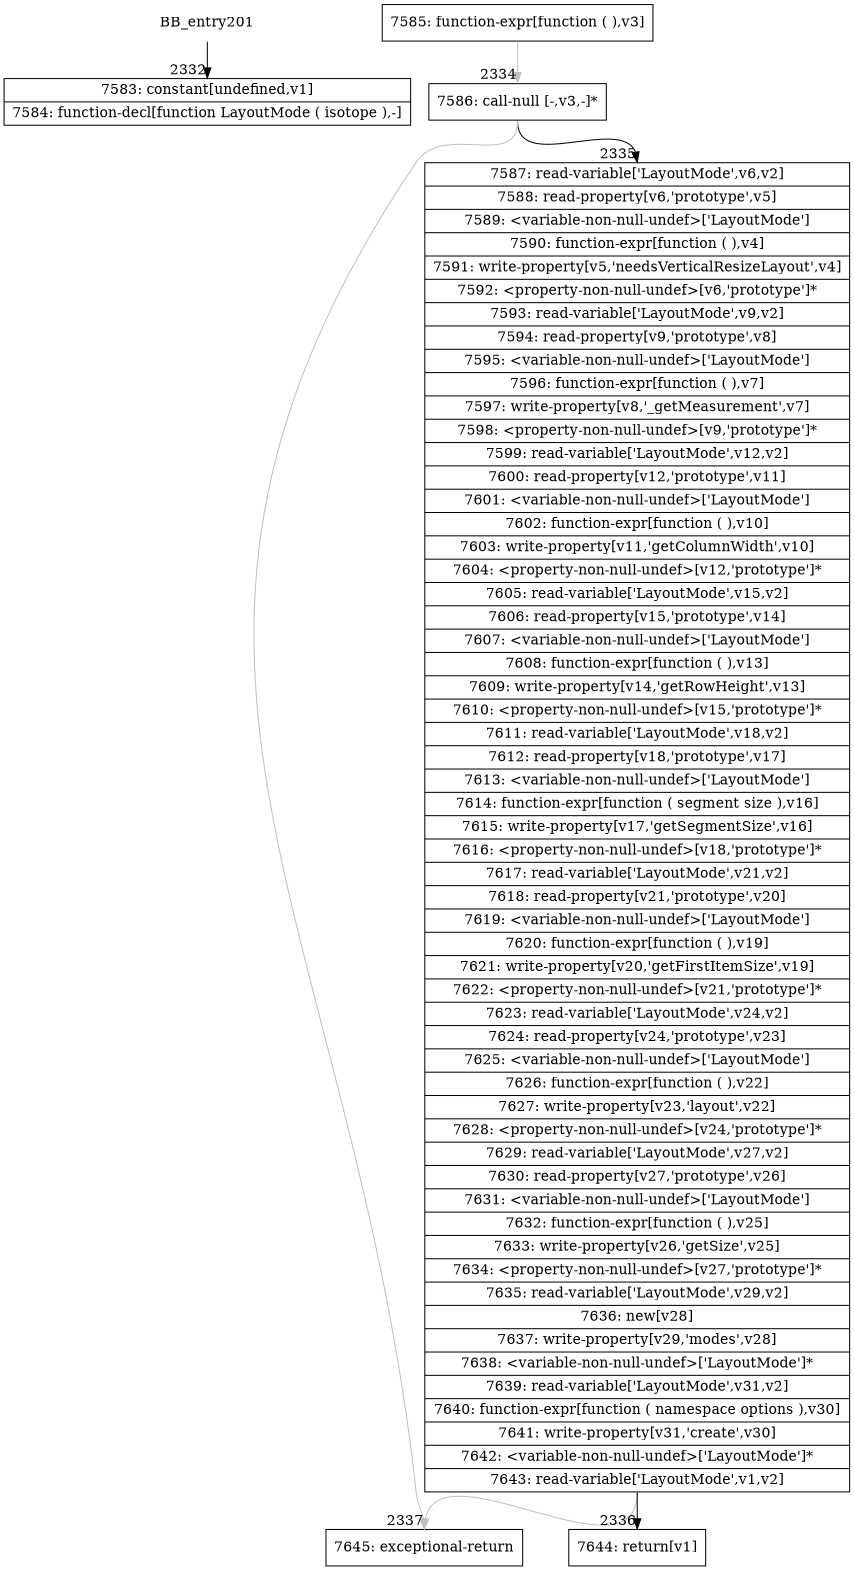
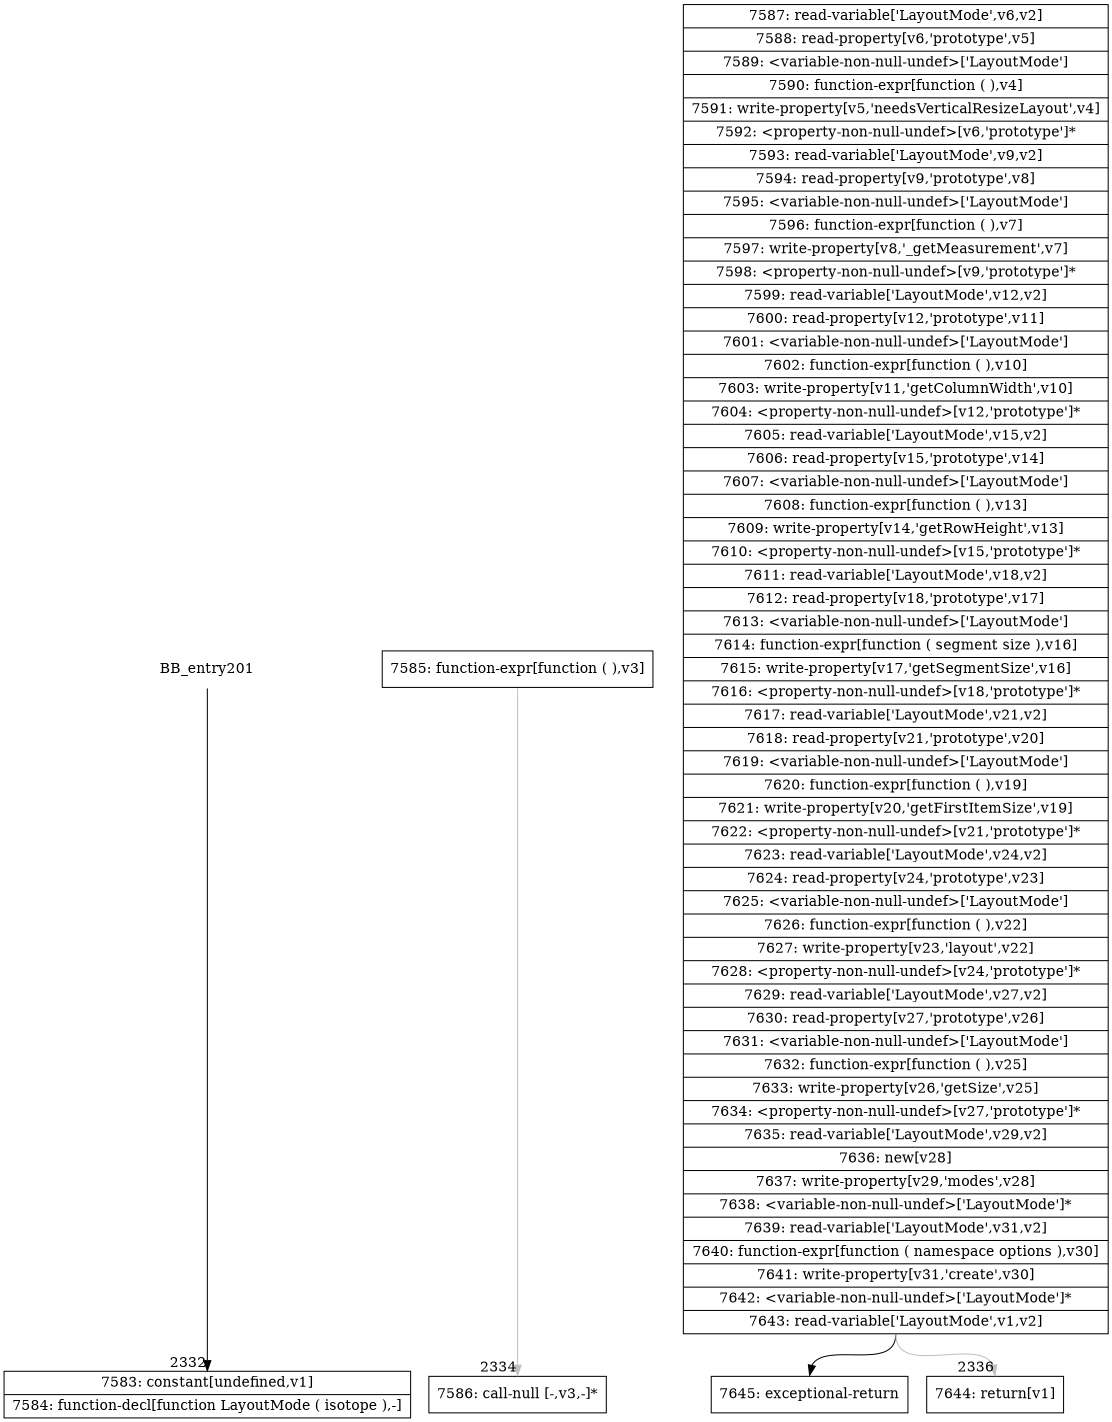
edge "7586: call-null [-,v3,-]*" -> "7587: read-variable['LayoutMode',v6,v2]": removed
edge "7586: call-null [-,v3,-]*" -> "7645: exceptional-return": removed
edge "7587: read-variable['LayoutMode',v6,v2]" -> "7644: return[v1]": color black -> gray
edge "7587: read-variable['LayoutMode',v6,v2]" -> "7645: exceptional-return": color gray -> black
